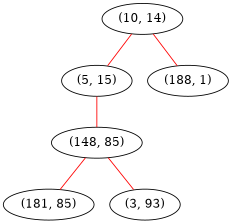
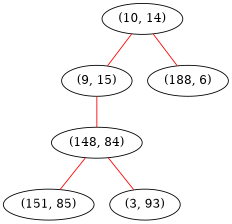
node "(5, 15)": label "(5, 15)" -> "(9, 15)"
node "(188, 1)": label "(188, 1)" -> "(188, 6)"
node "(148, 85)": label "(148, 85)" -> "(148, 84)"
node "(181, 85)": label "(181, 85)" -> "(151, 85)"
